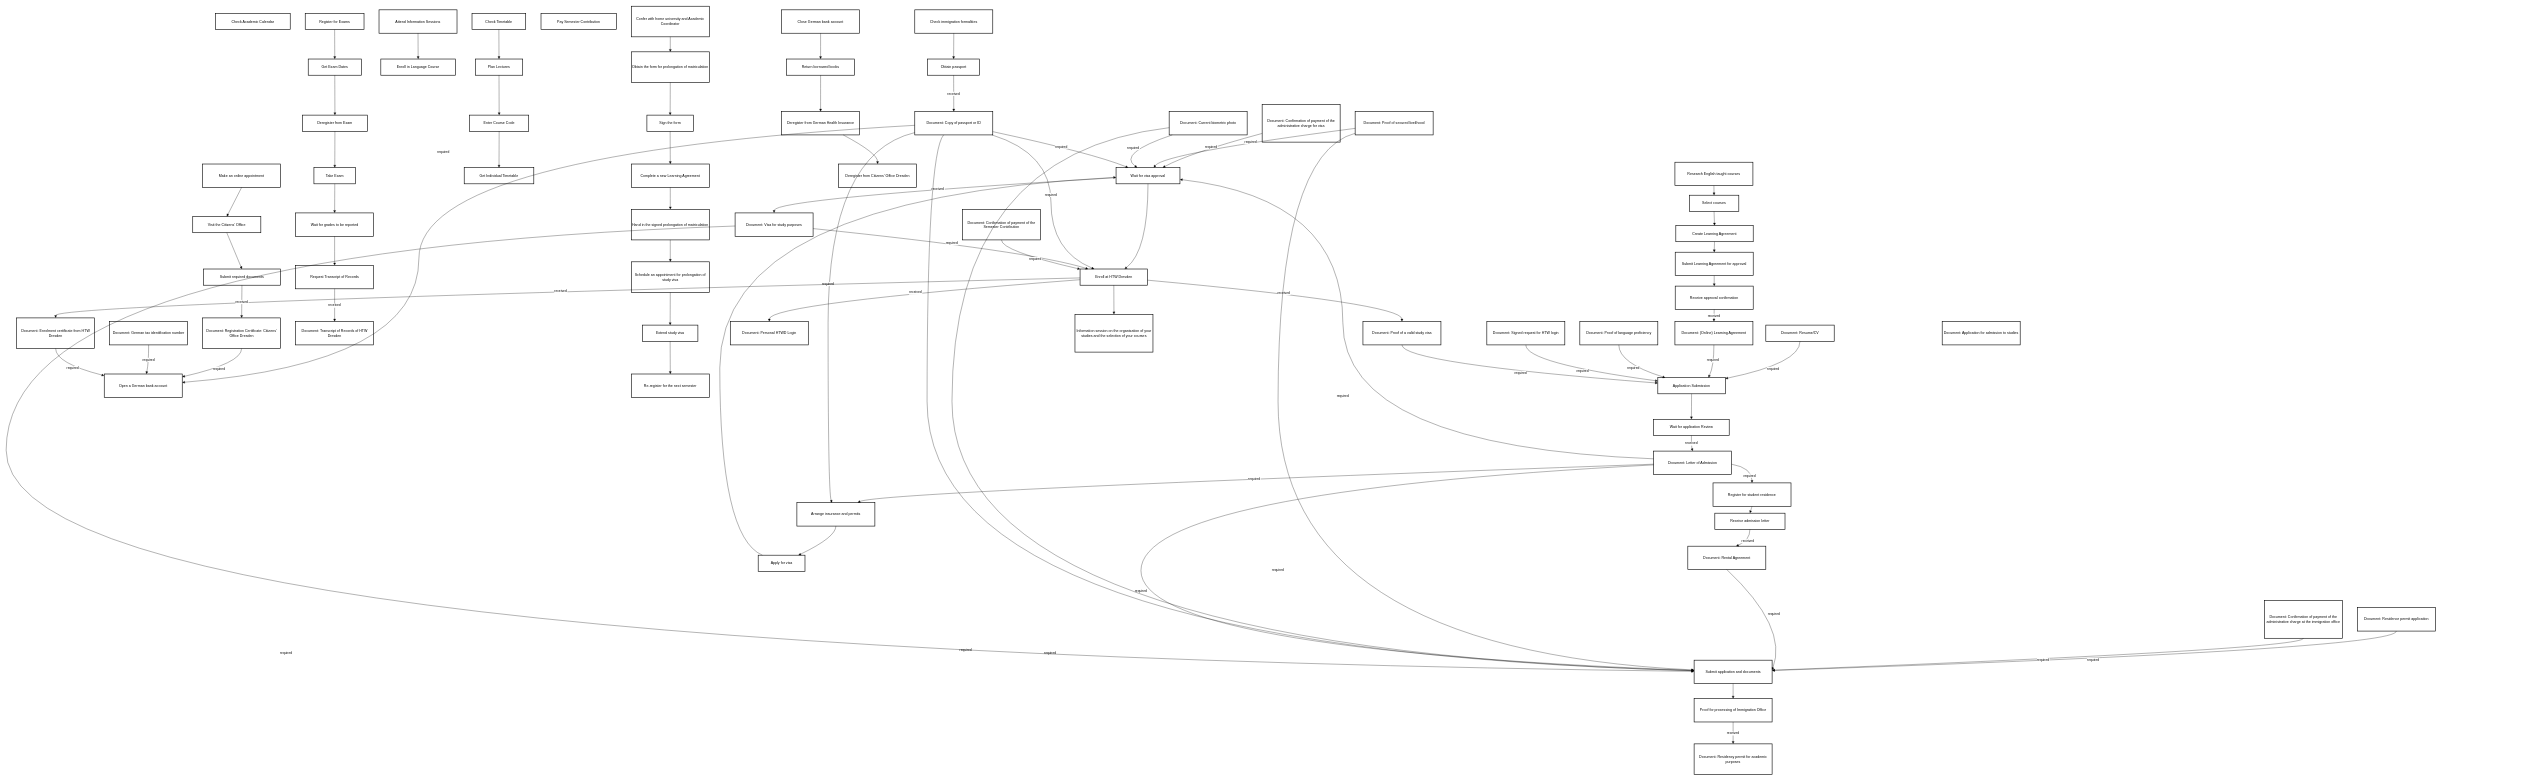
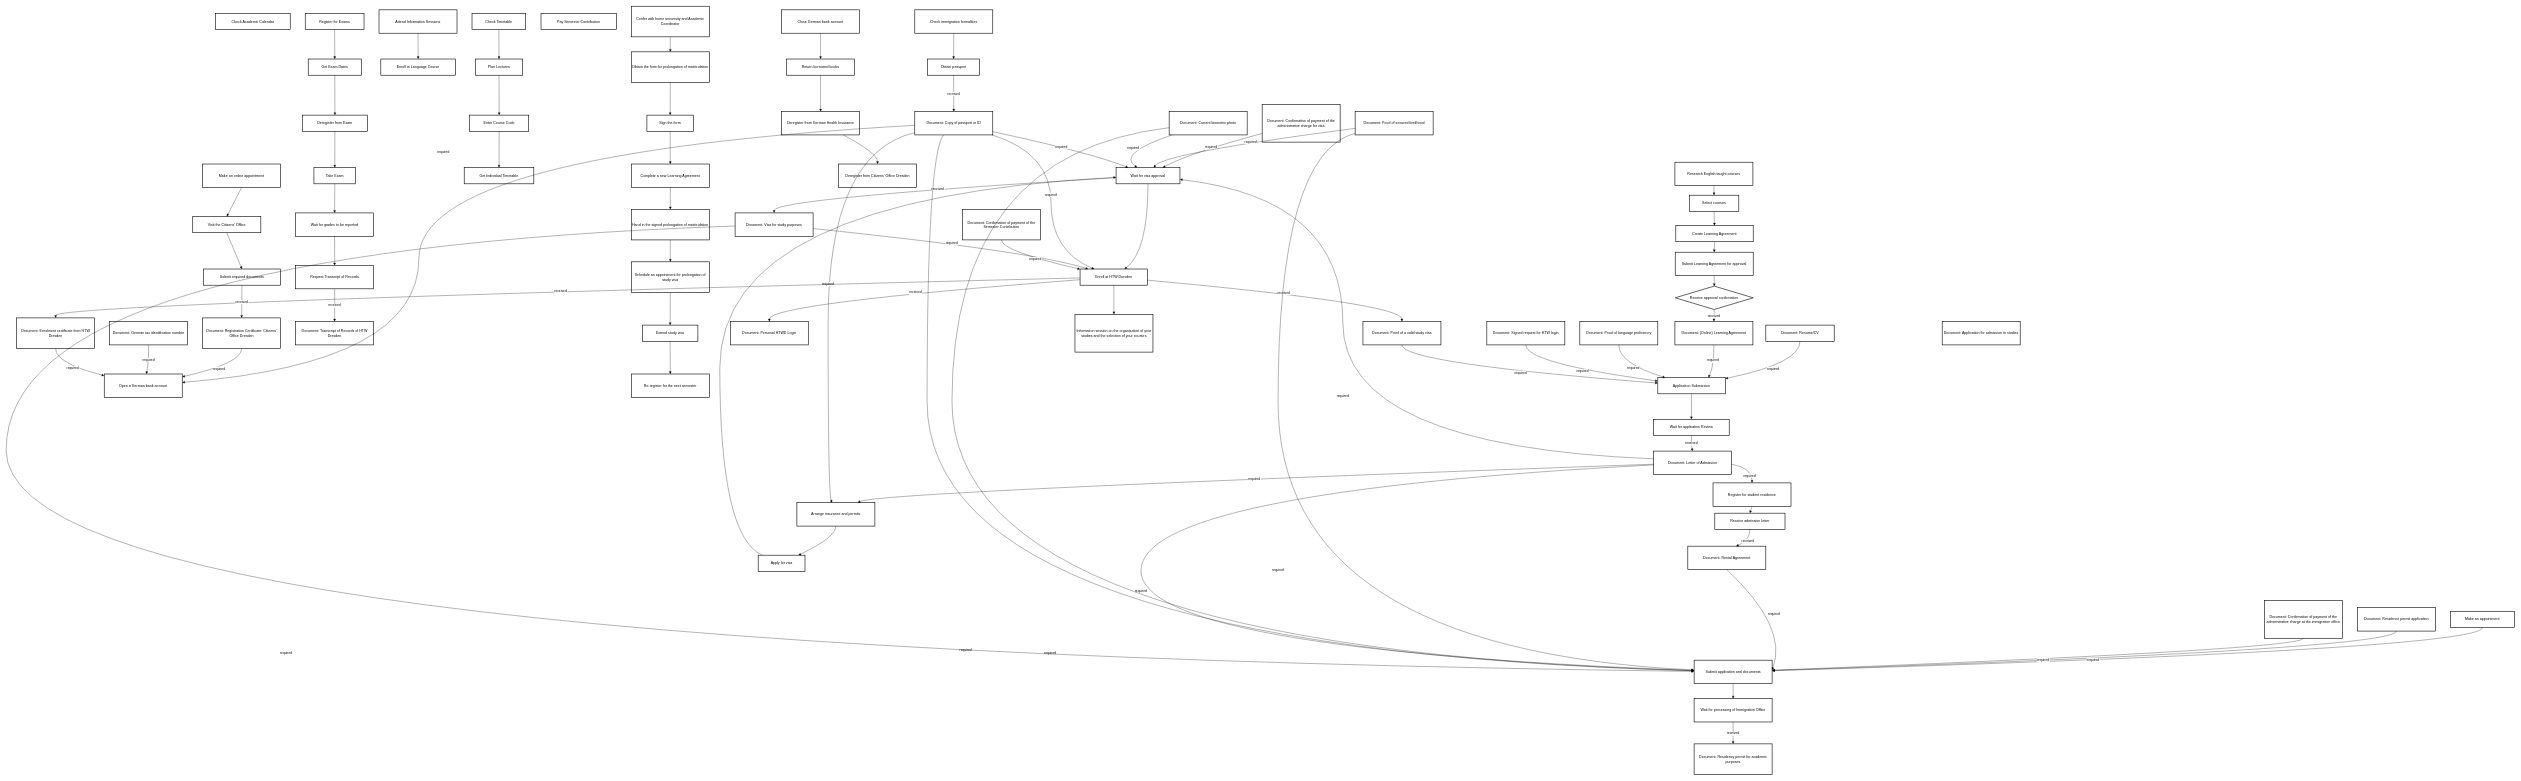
node "Receive approval confirmation": shape rectangle -> diamond
node "Make an appointment": added
edge "Make an appointment" -> "Submit application and documents": added
node "Proof for processing of Immigration Office": label "Proof for processing of Immigration Office" -> "Wait for processing of Immigration Office"
